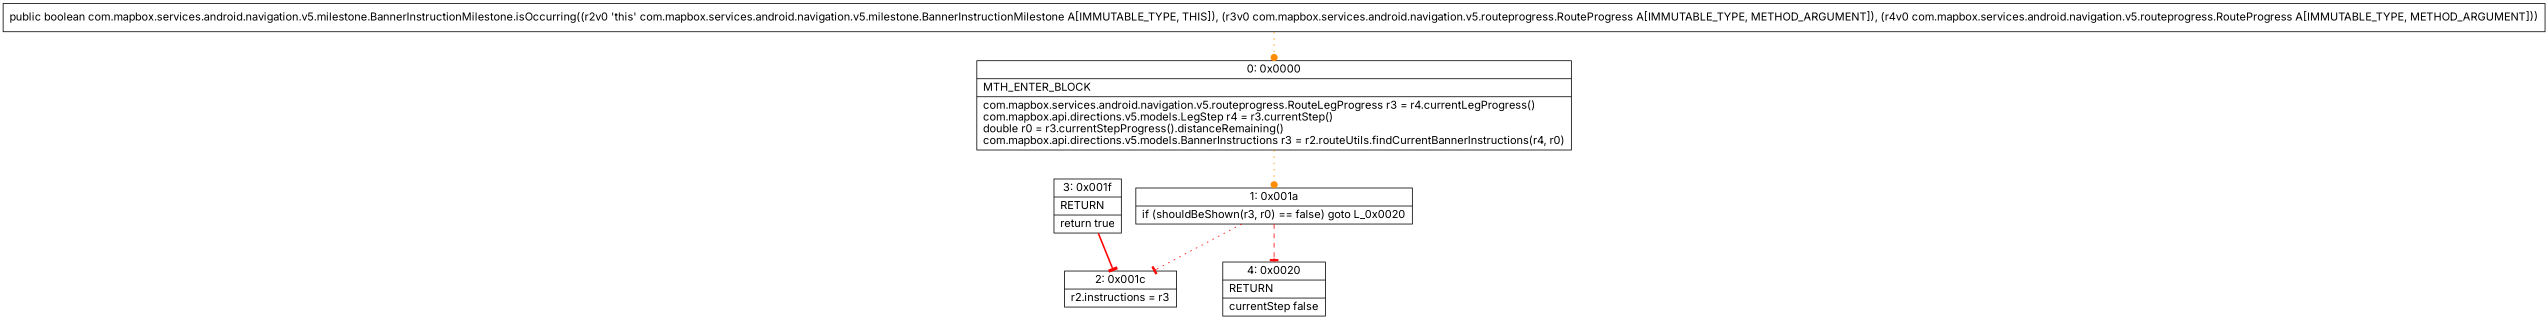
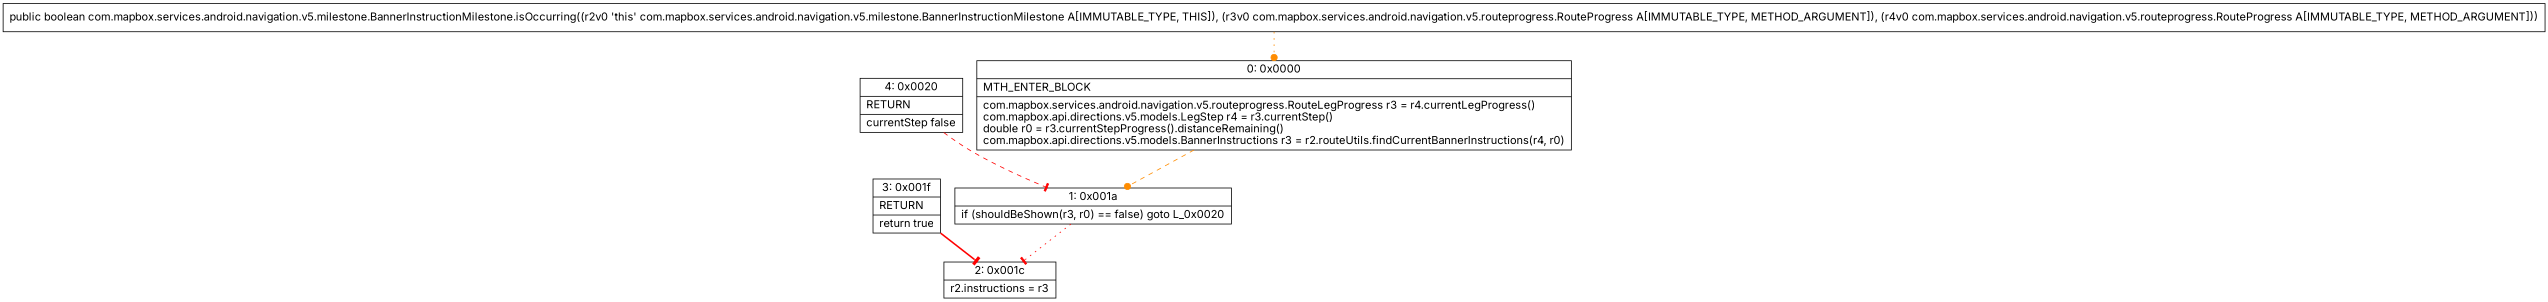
edge "0: 0x0000" -> "1: 0x001a": style dotted -> dashed
edge "1: 0x001a" -> "4: 0x0020": reversed
